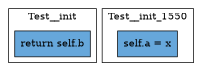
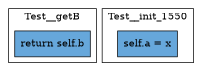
cluster "Test__init": label "Test__init" -> "Test__getB"
